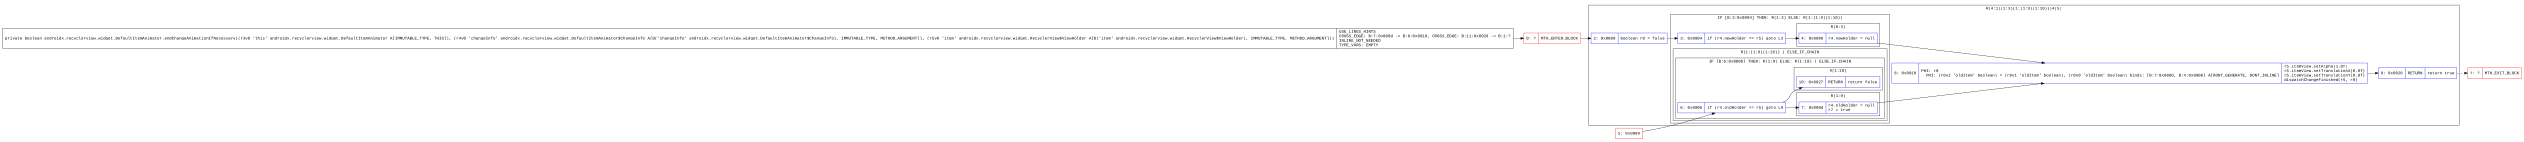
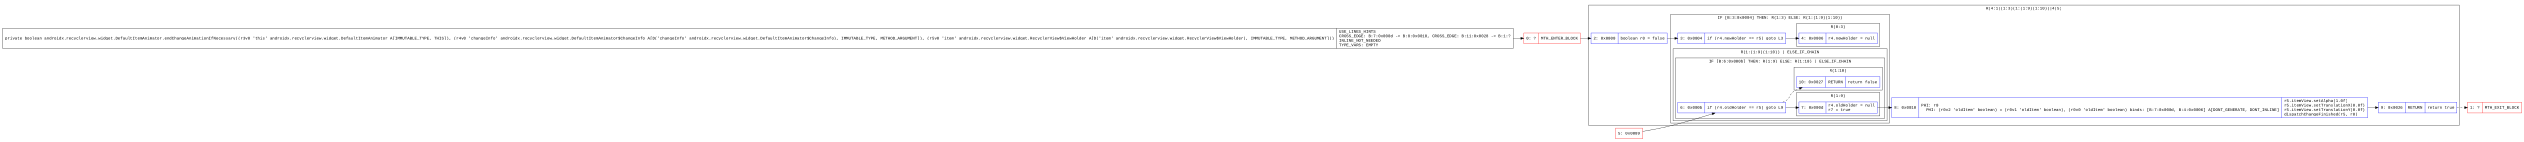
edge "4: 0x0006" -> "8: 0x0010": removed
edge "6: 0x000b" -> "10: 0x0027": style solid -> dashed
